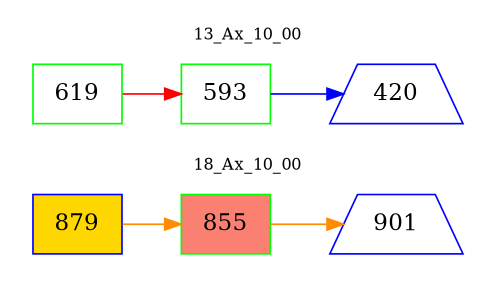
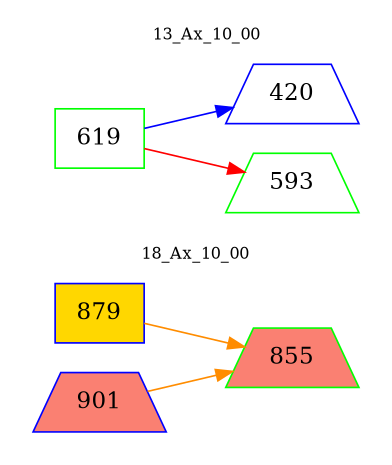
node "593": shape box -> trapezium
edge "593" -> "420": now "619" -> "420"
node "855": shape box -> trapezium
edge "855" -> "901": reversed
node "901": fillcolor white -> salmon
